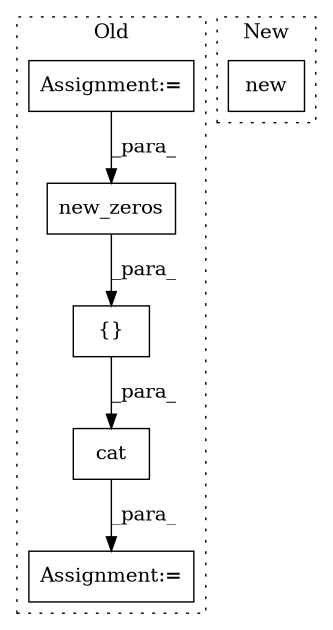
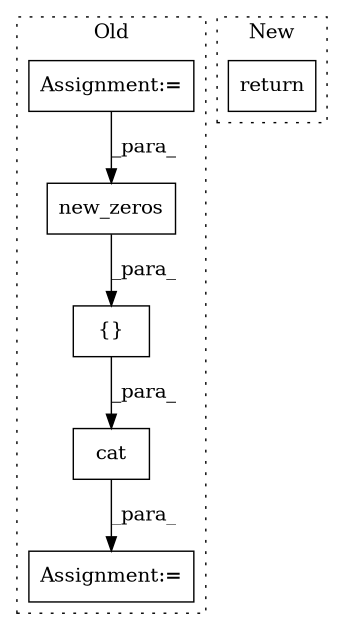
node "new": label "new" -> "return"
